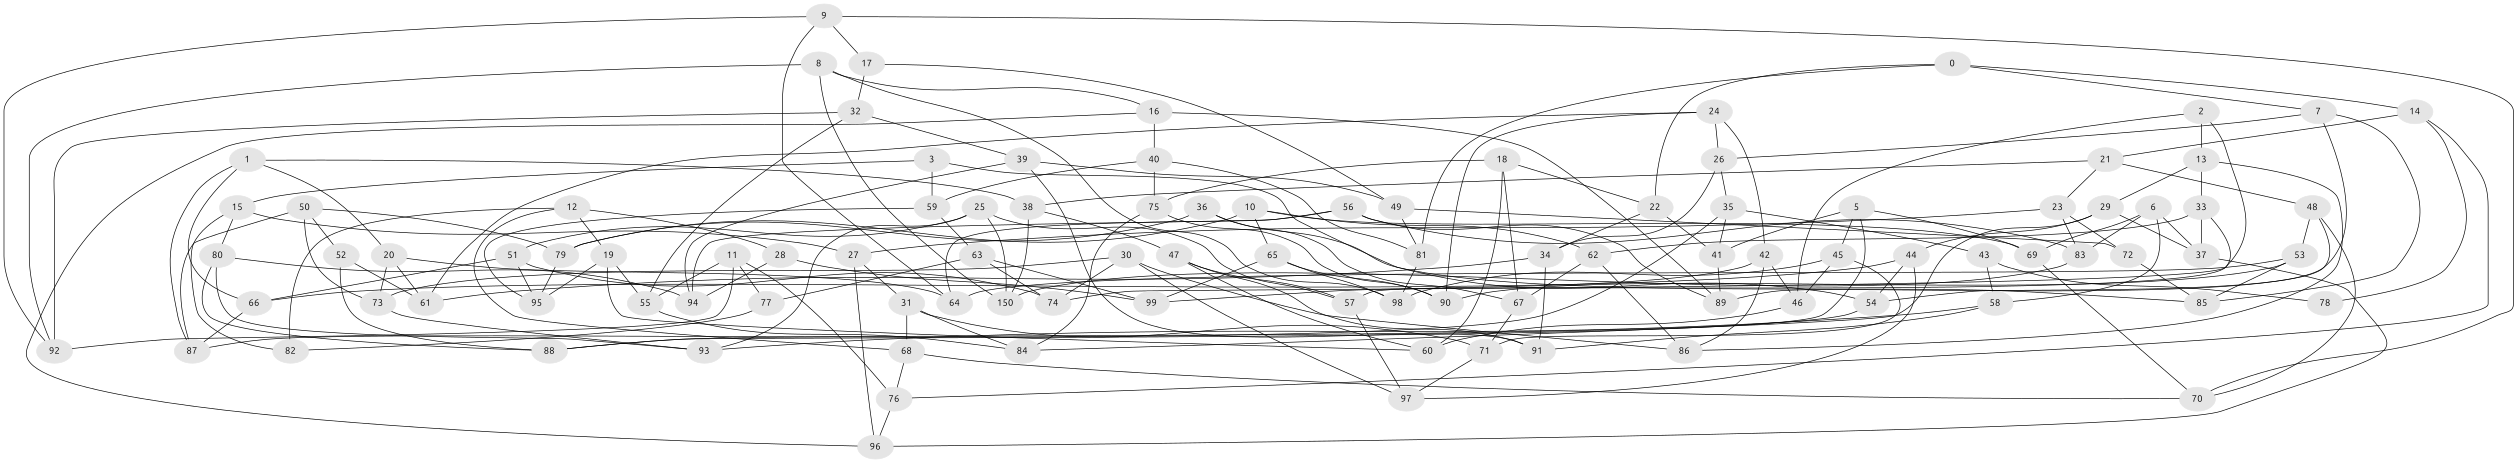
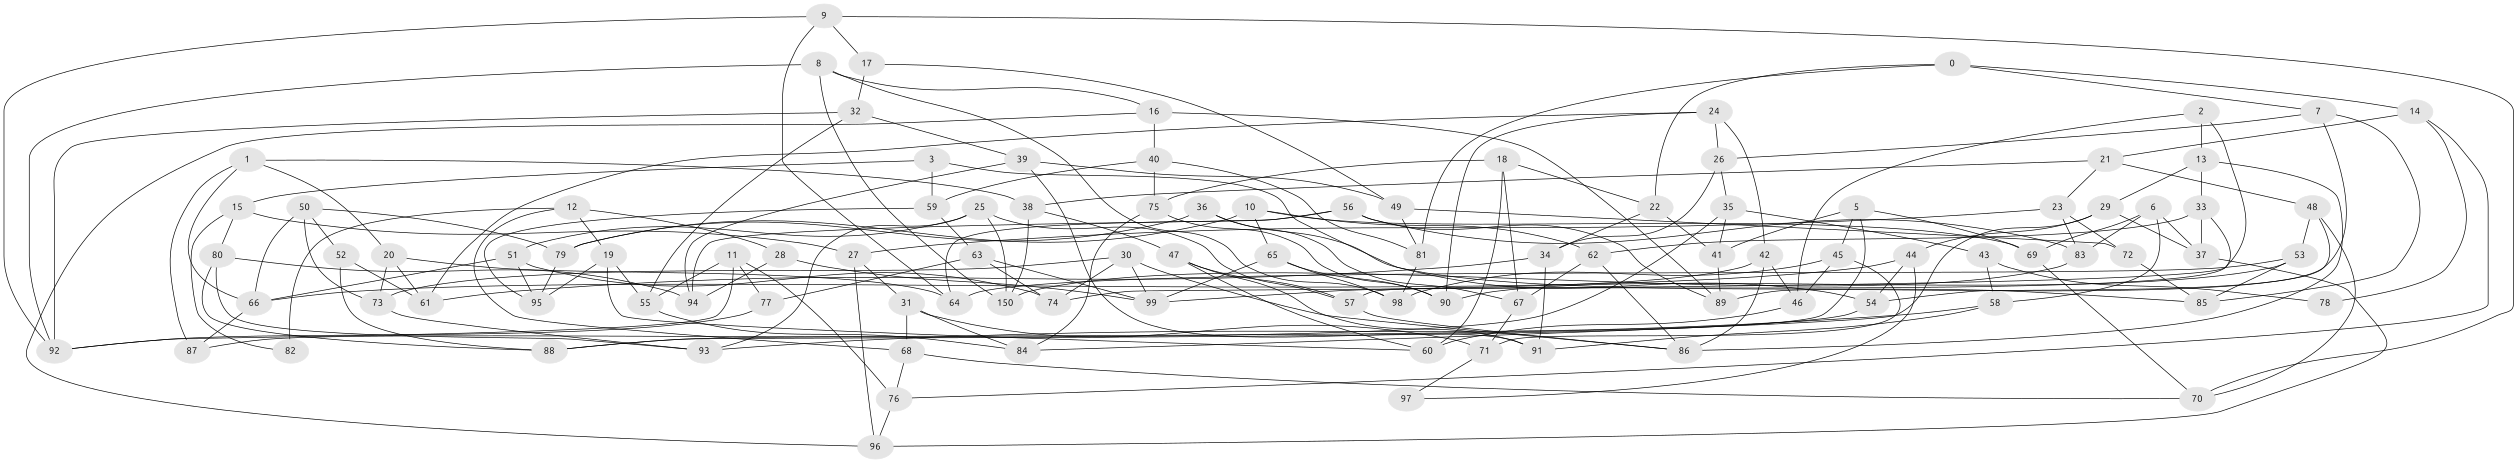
edge "50" -- "87": now "50" -- "66"
edge "30" -- "97": now "30" -- "99"
edge "77" -- "82": now "77" -- "92"
edge "57" -- "97": now "57" -- "86"
